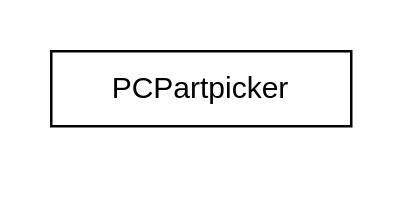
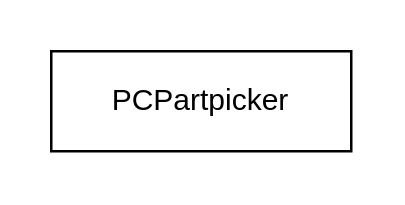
node "PCPartpicker": size 300x75 -> 300x100
